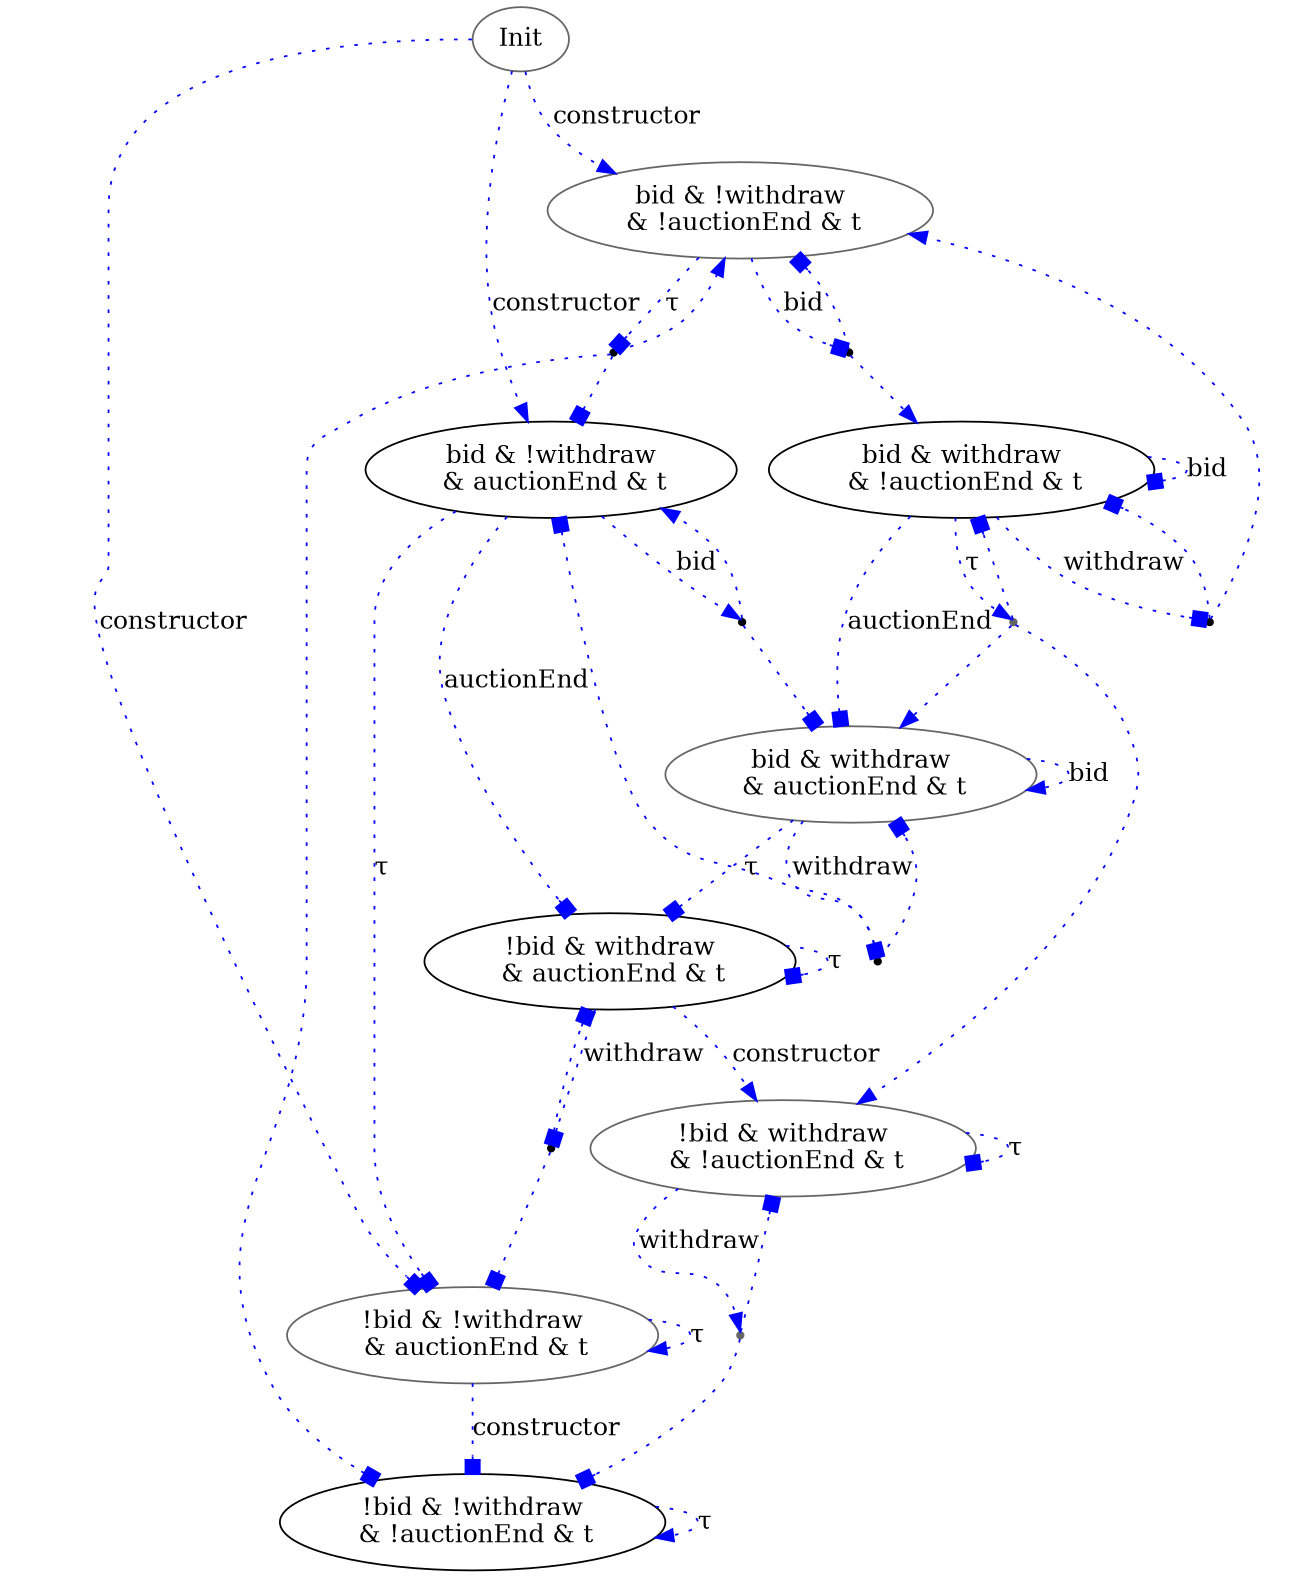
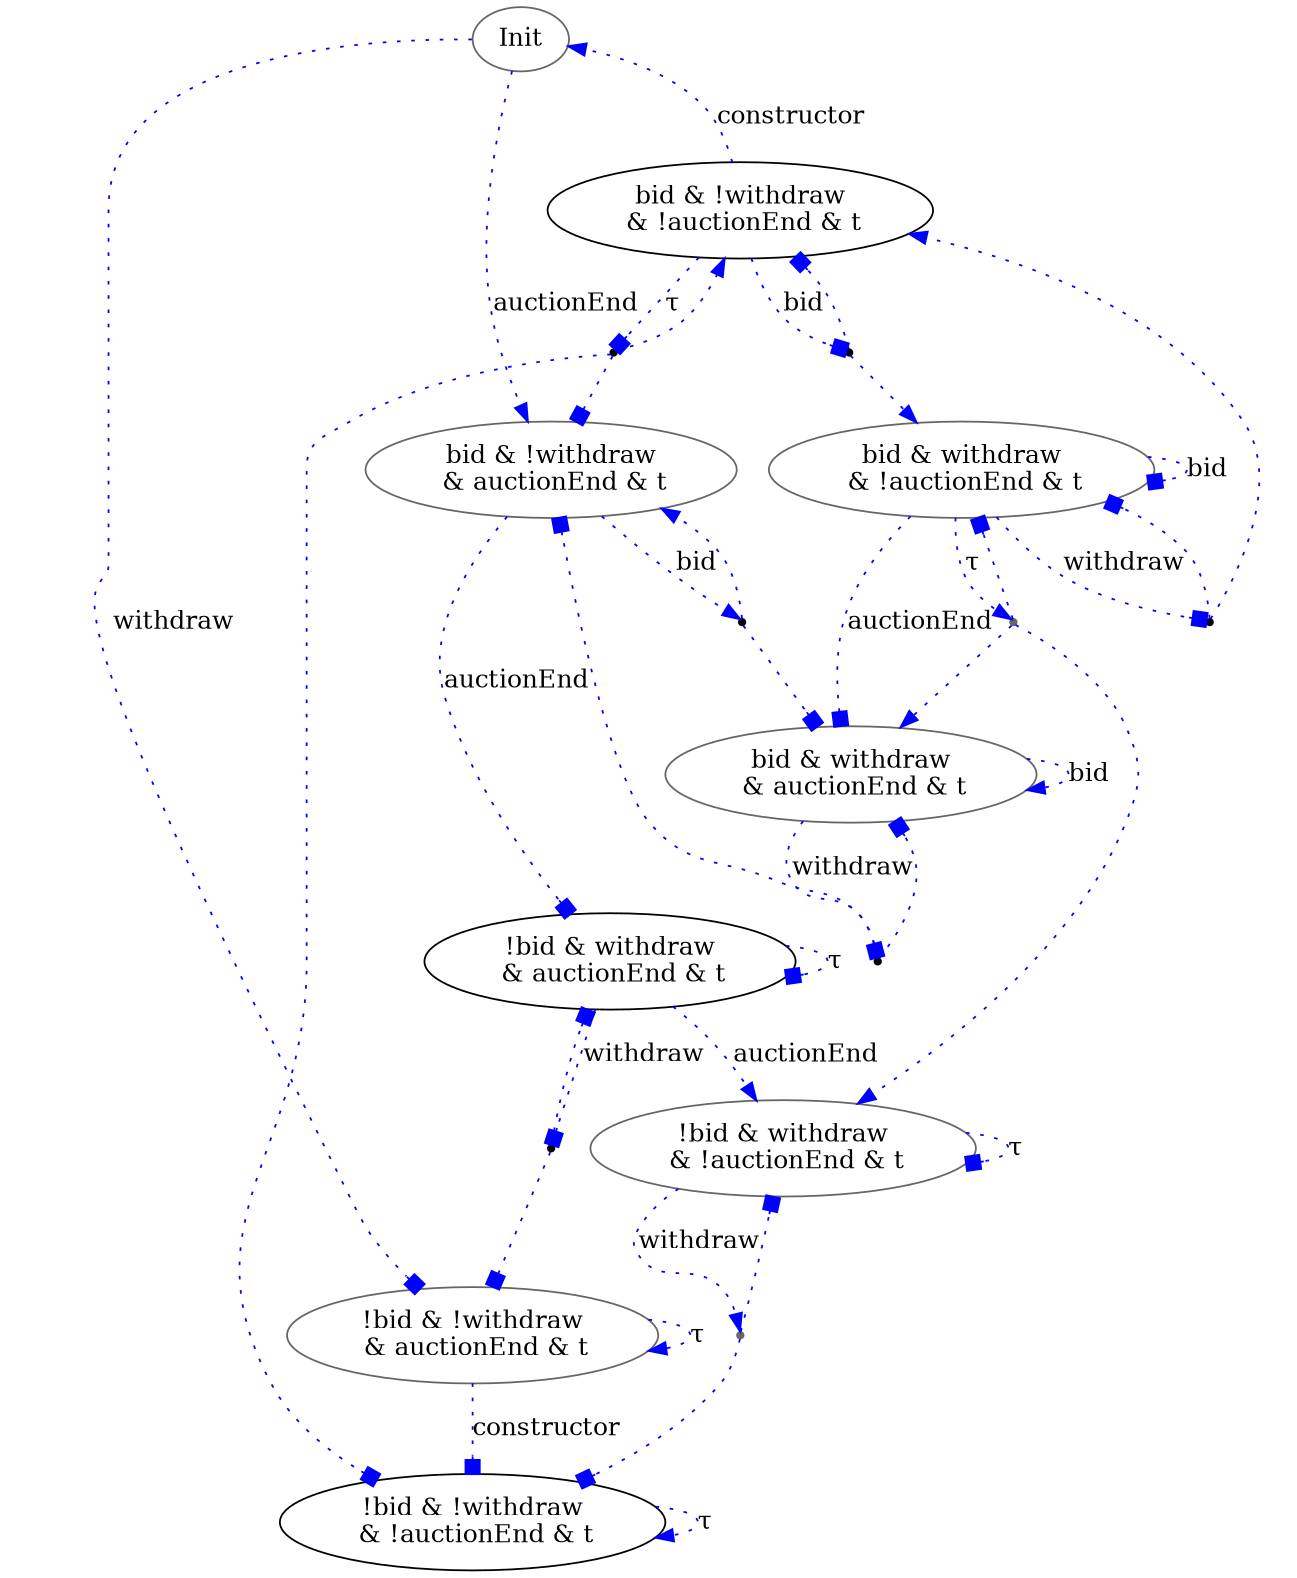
edge "Init" -> "bid & !withdraw & !auctionEnd & t": reversed
node "bid & !withdraw & !auctionEnd & t": color gray40 -> black
edge "Init" -> "bid & !withdraw & auctionEnd & t": label "constructor" -> "auctionEnd"
node "bid & !withdraw & auctionEnd & t": color black -> gray40
node "bid & withdraw & !auctionEnd & t": color black -> gray40
edge "Init" -> "!bid & !withdraw & auctionEnd & t": label "constructor" -> "withdraw"
edge "bid & withdraw & auctionEnd & t" -> "!bid & withdraw & auctionEnd & t": removed, label "τ"
edge "bid & !withdraw & auctionEnd & t" -> "!bid & !withdraw & auctionEnd & t": removed, label "τ"
edge "!bid & withdraw & auctionEnd & t" -> "!bid & withdraw & !auctionEnd & t": label "constructor" -> "auctionEnd"
